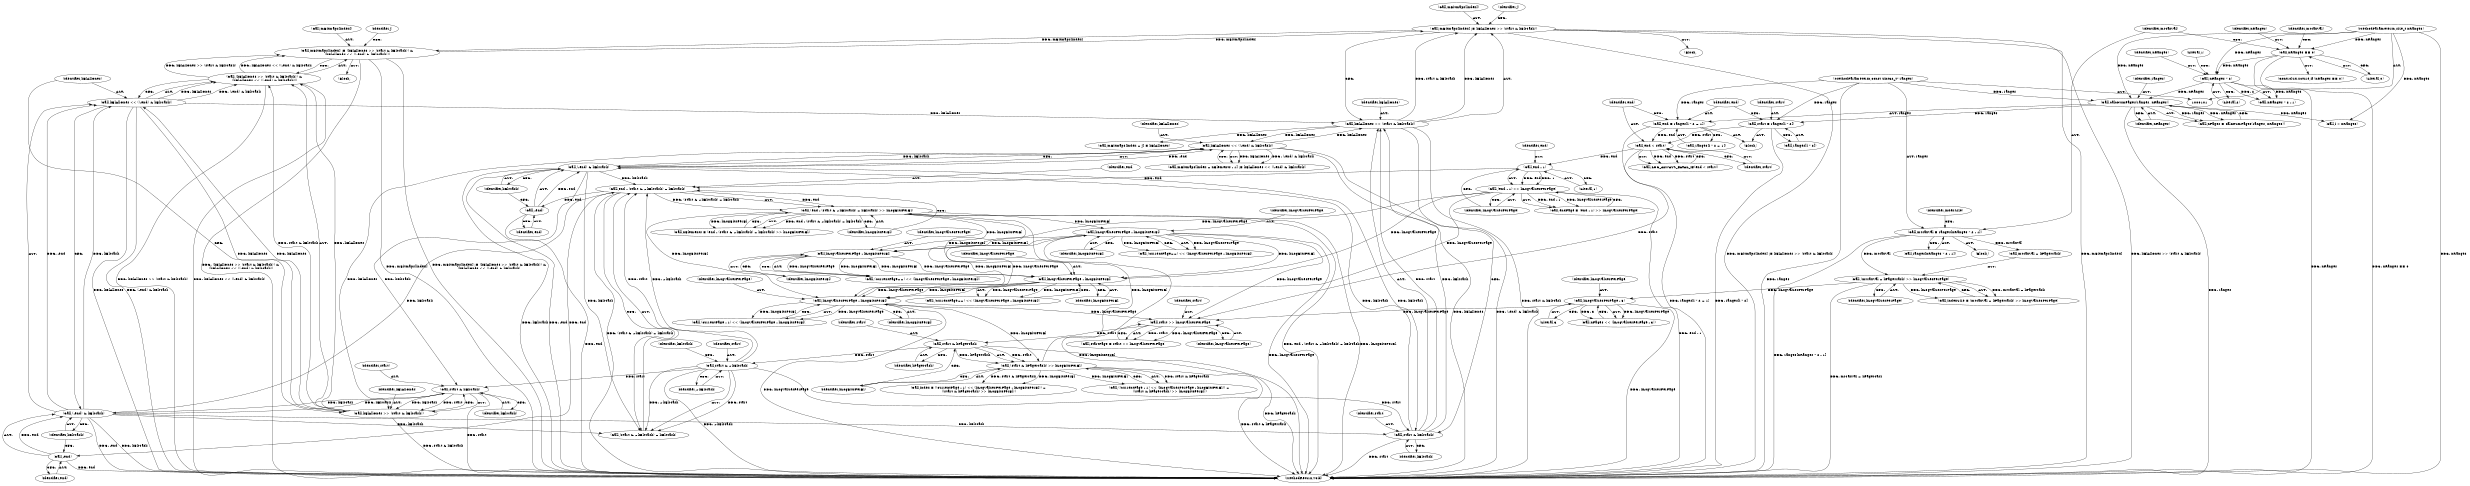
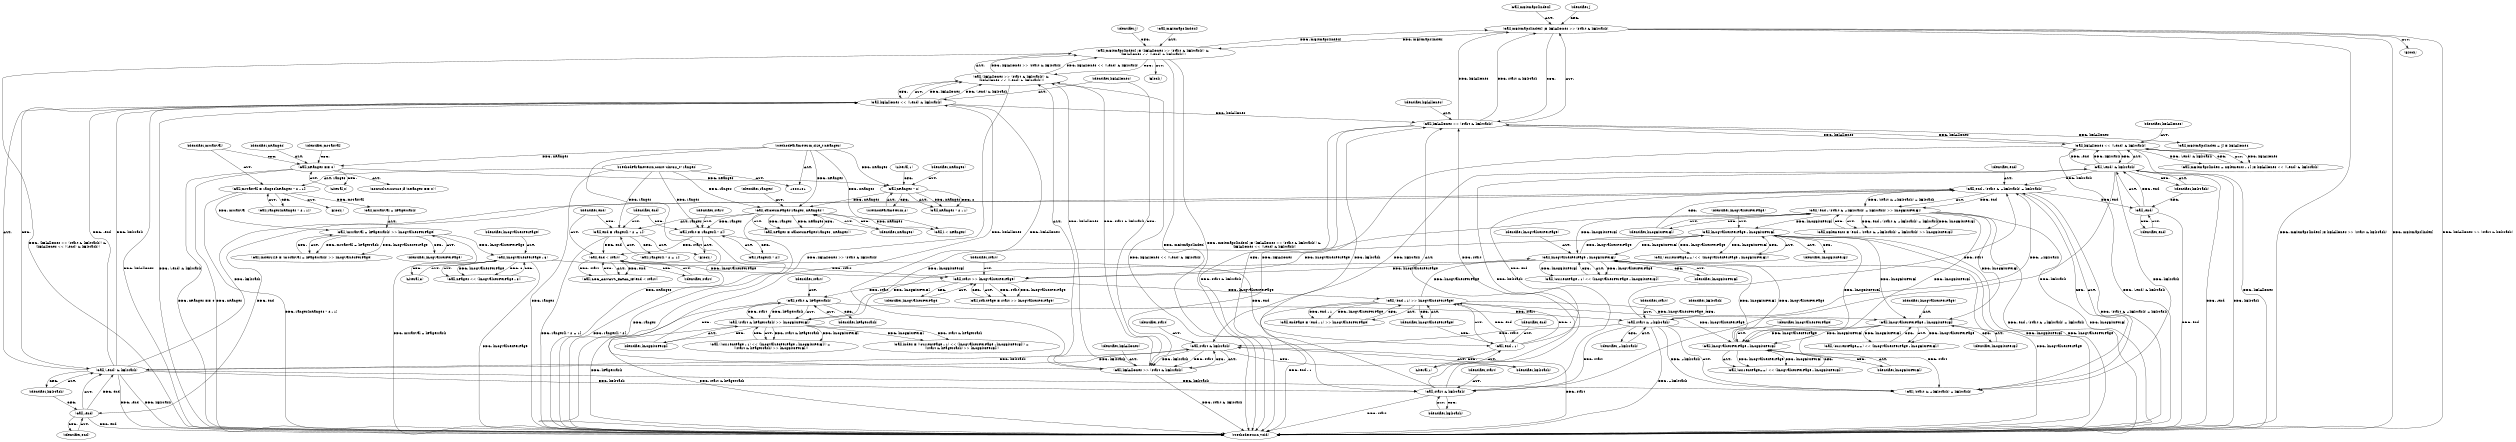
node "(Literal,2)": label "(Literal,2)" -> "(MethodParameterIn,2)"
node "(Identifier,indexSize)": removed
edge "(Call,start >> kLogValuesPerPage)" -> "(Call,(end - 1) >> kLogValuesPerPage)": added, label "DDG: kLogValuesPerPage"
